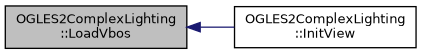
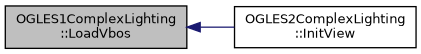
node "OGLES2ComplexLighting ::LoadVbos": label "OGLES2ComplexLighting ::LoadVbos" -> "OGLES1ComplexLighting ::LoadVbos"
